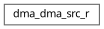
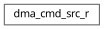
node "dma_dma_src_r": label "dma_dma_src_r" -> "dma_cmd_src_r"
